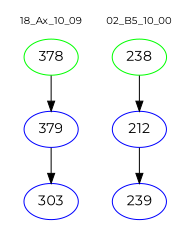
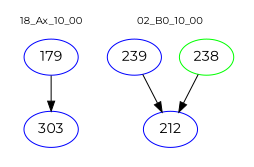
cluster "18_Ax_10_09": label "18_Ax_10_09" -> "18_Ax_10_00"
cluster "02_B5_10_00": label "02_B5_10_00" -> "02_B0_10_00"
node "378": removed
node "379": label "379" -> "179"
edge "212" -> "239": reversed
